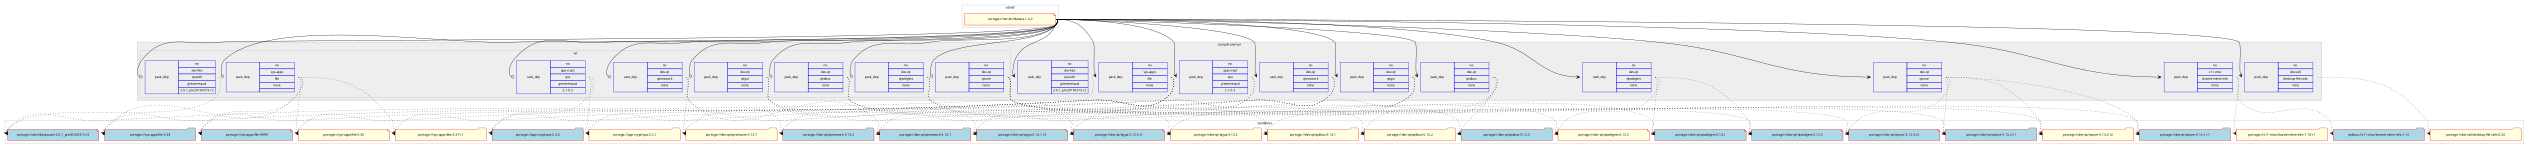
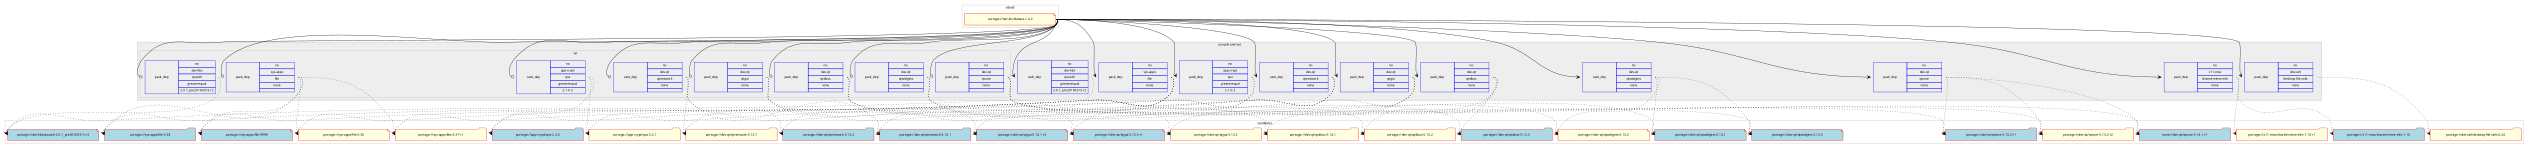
node "portage://dev-qt/qtcore-5.12.3-r2": removed
node "portage://dev-qt/qtcore-5.14.1-r1": label "portage://dev-qt/qtcore-5.14.1-r1" -> "none://dev-qt/qtcore-5.14.1-r1"
node "qtdbus://x11-misc/shared-mime-info-1.10": label "qtdbus://x11-misc/shared-mime-info-1.10" -> "portage://x11-misc/shared-mime-info-1.10"
